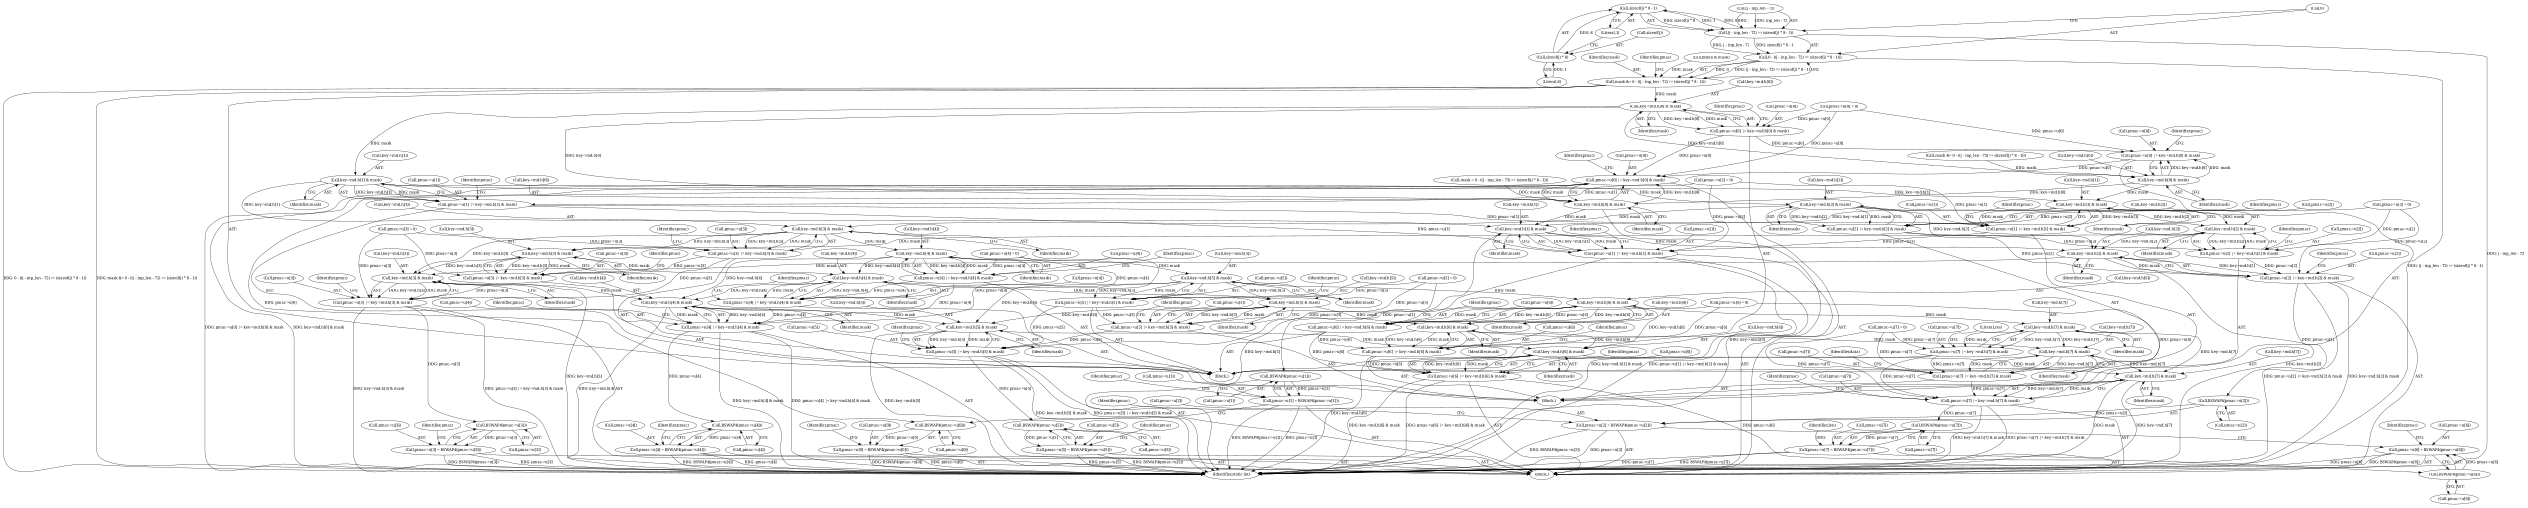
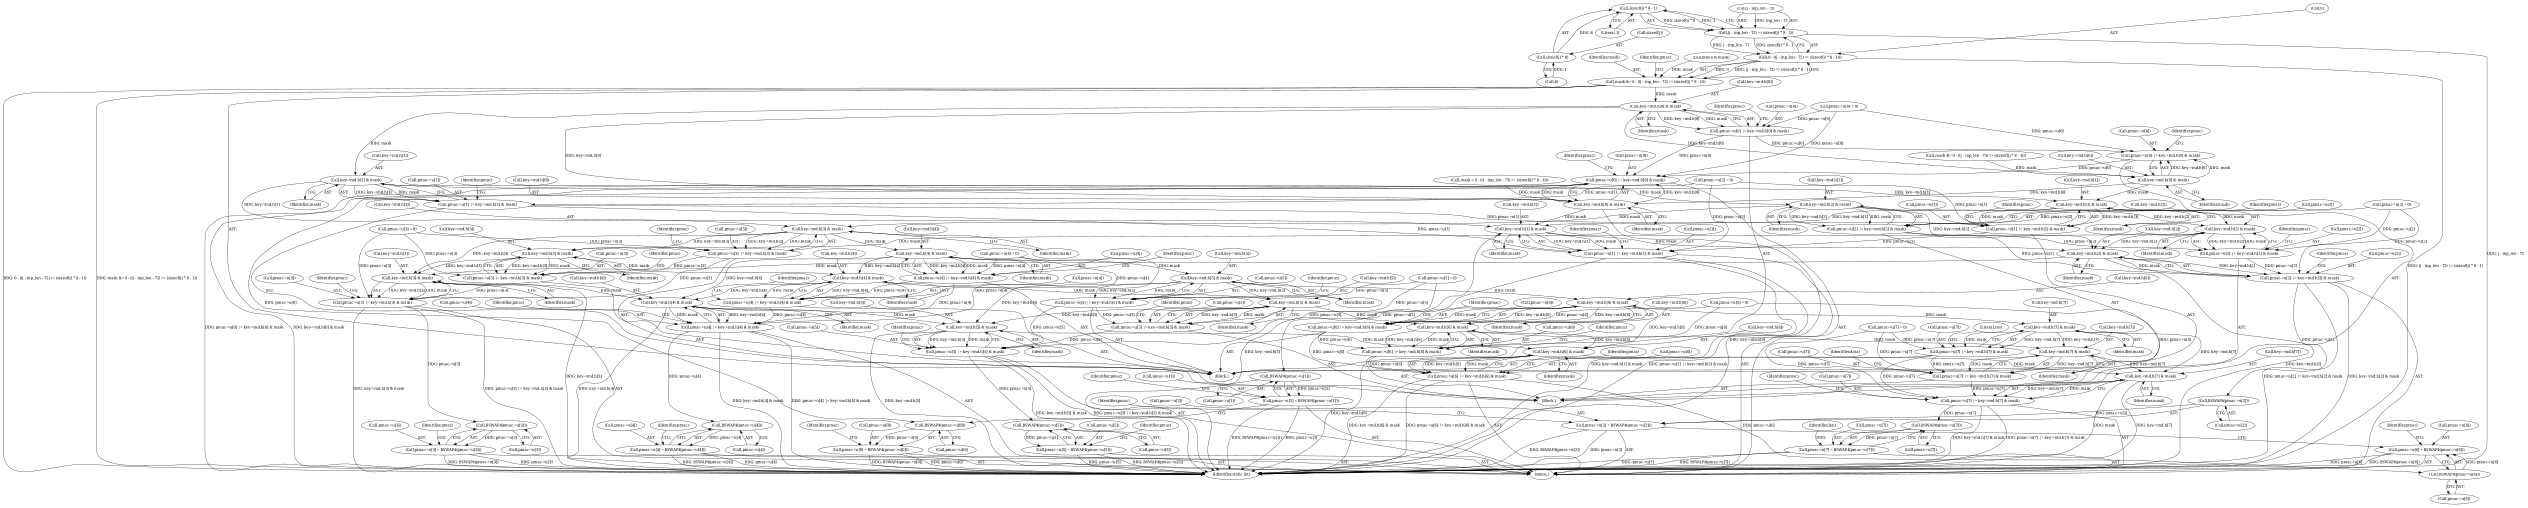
edge "(Call,0)" -> "(Call,(j - inp_len - 72) >> (sizeof(j) * 8 - 1))": now "(Call,0 - ((j - inp_len - 72) >> (sizeof(j) * 8 - 1)))" -> "(Call,(j - inp_len - 72) >> (sizeof(j) * 8 - 1))"
edge "(Call,(j - inp_len - 72) >> (sizeof(j) * 8 - 1))" -> "(Call,sizeof(j) * 8 - 1)": label "DDG: 0" -> "CFG: "
edge "(Literal,1)" -> "(Call,sizeof(j) * 8)": removed, label "CFG:"
node "(Literal,8)": label "(Literal,8)" -> "(Call,8)"
